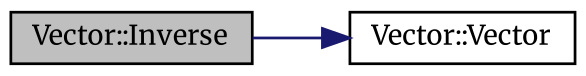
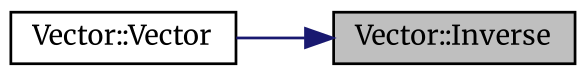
edge "Vector::Inverse" -> "Vector::Vector": reversed
